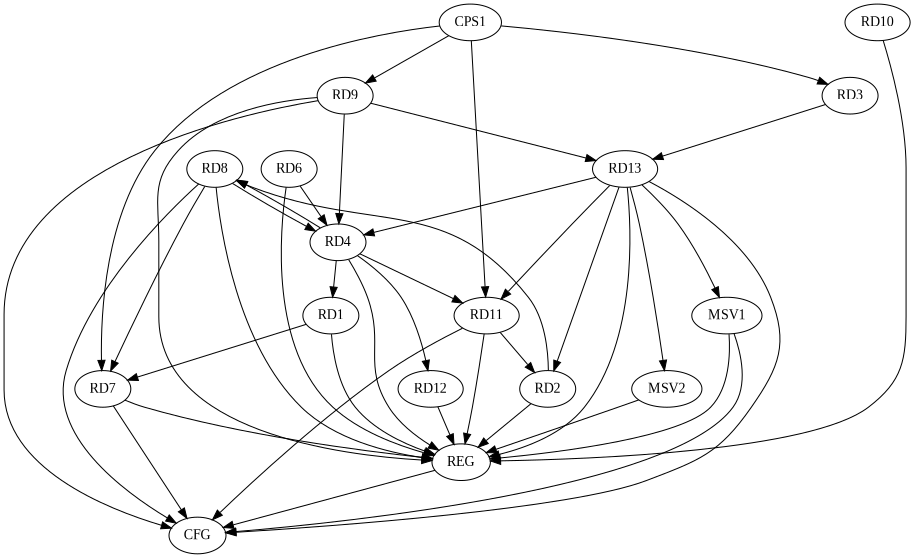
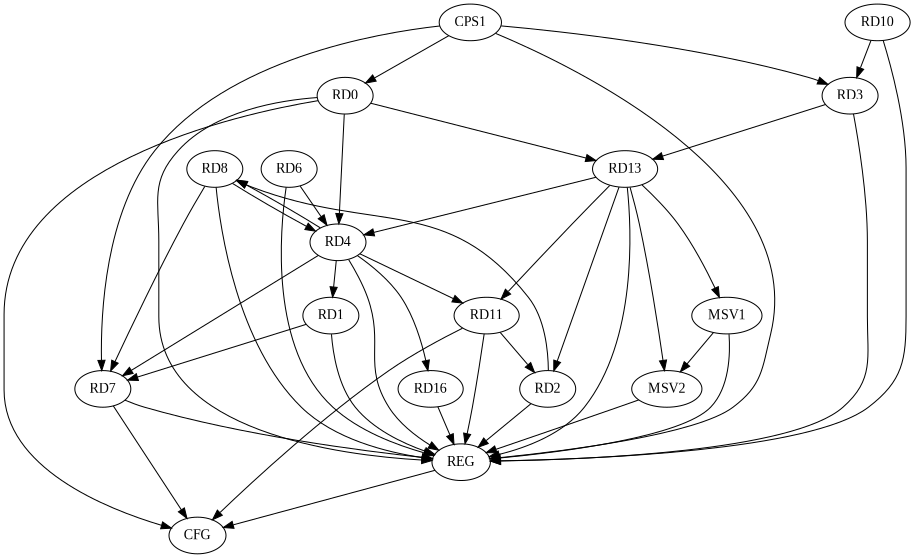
edge "RD10" -> "RD3": added
node "RD9": label "RD9" -> "RD0"
edge "CPS1" -> "RD11": now "CPS1" -> "REG"
edge "RD4" -> "RD7": added
edge "RD8" -> "CFG": removed
node "RD12": label "RD12" -> "RD16"
edge "RD3" -> "REG": added
edge "RD13" -> "CFG": removed
edge "MSV1" -> "CFG": now "MSV1" -> "MSV2"
